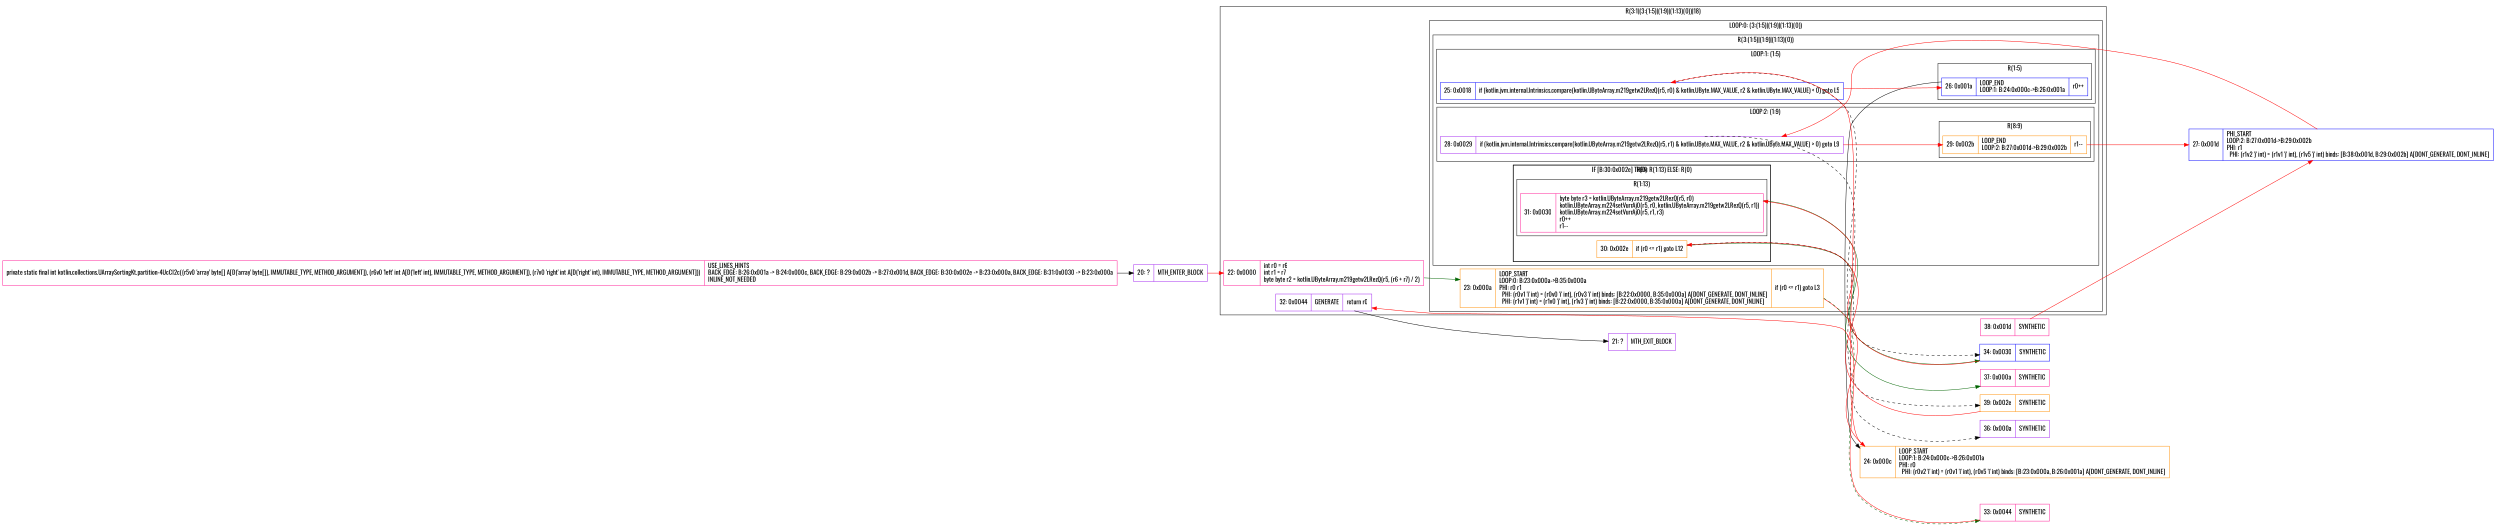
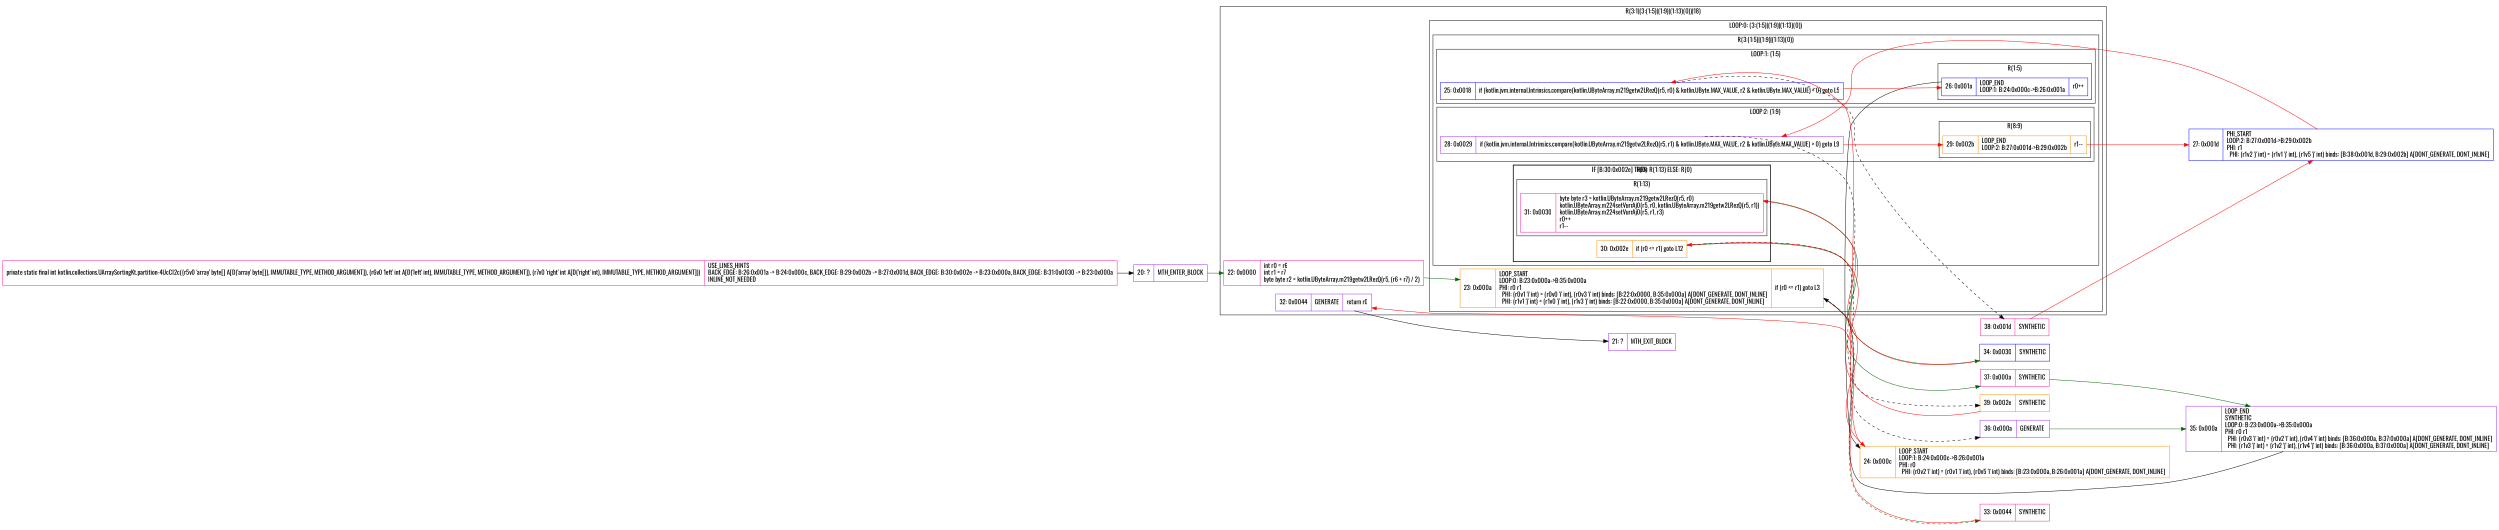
edge "25: 0x0018" -> "34: 0x0030": now "25: 0x0018" -> "38: 0x001d"
edge "20: ?" -> "22: 0x0000": color red -> darkgreen
node "36: 0x000a": text "SYNTHETIC" -> "GENERATE"
node "35: 0x000a": added
